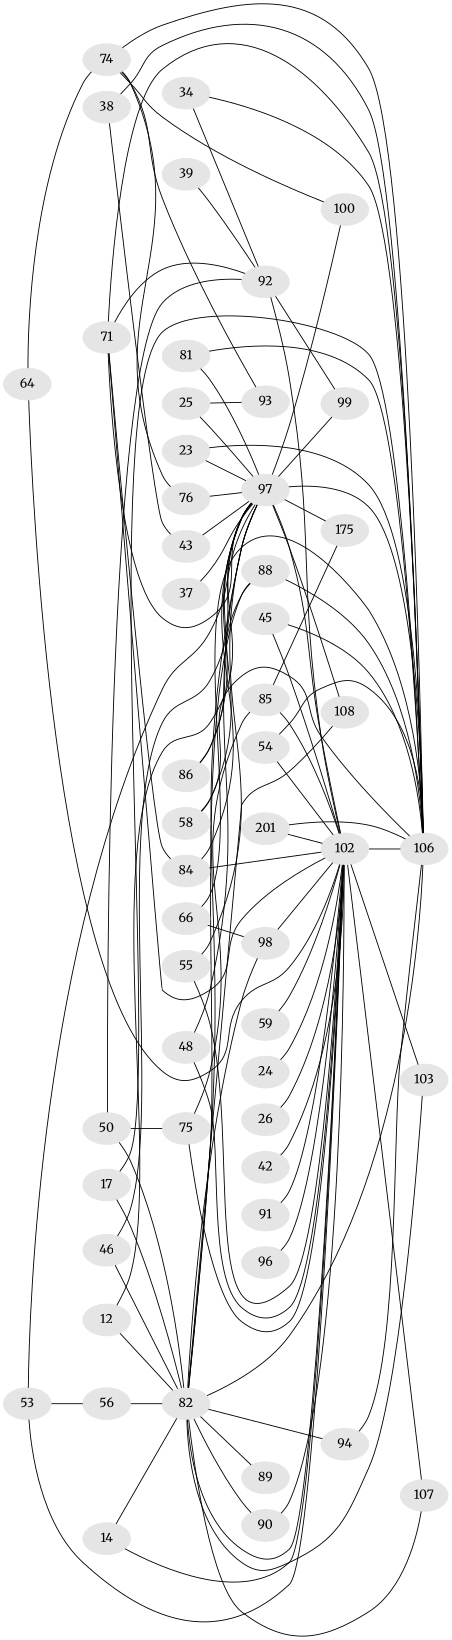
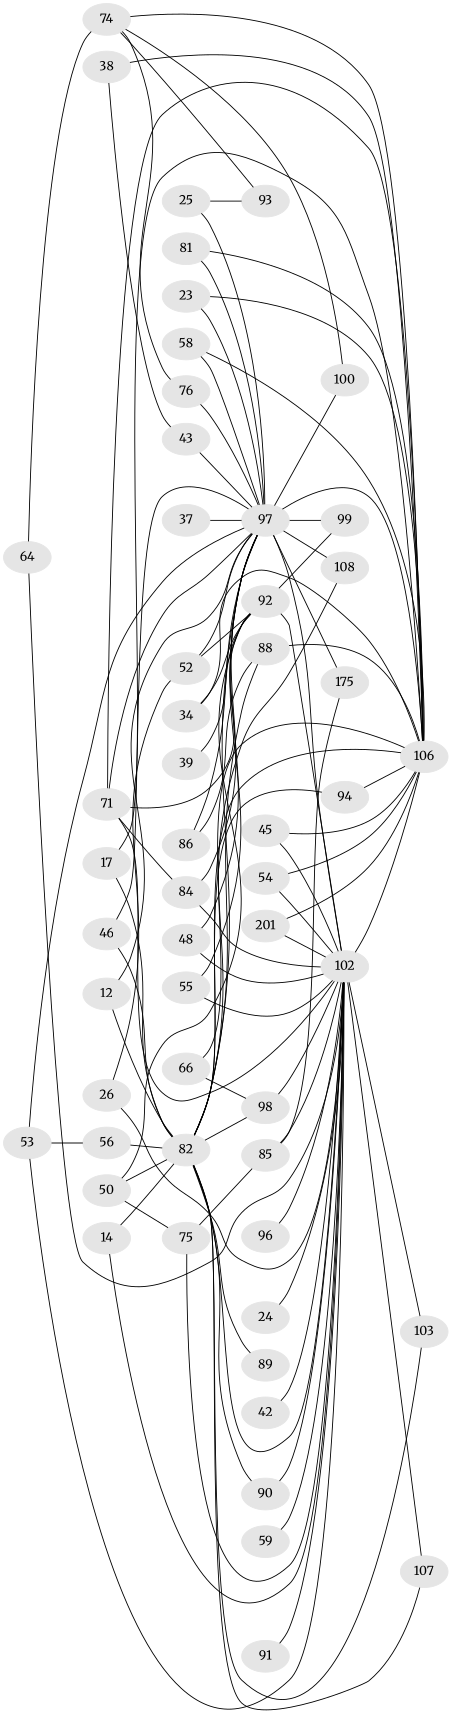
node "52": added
